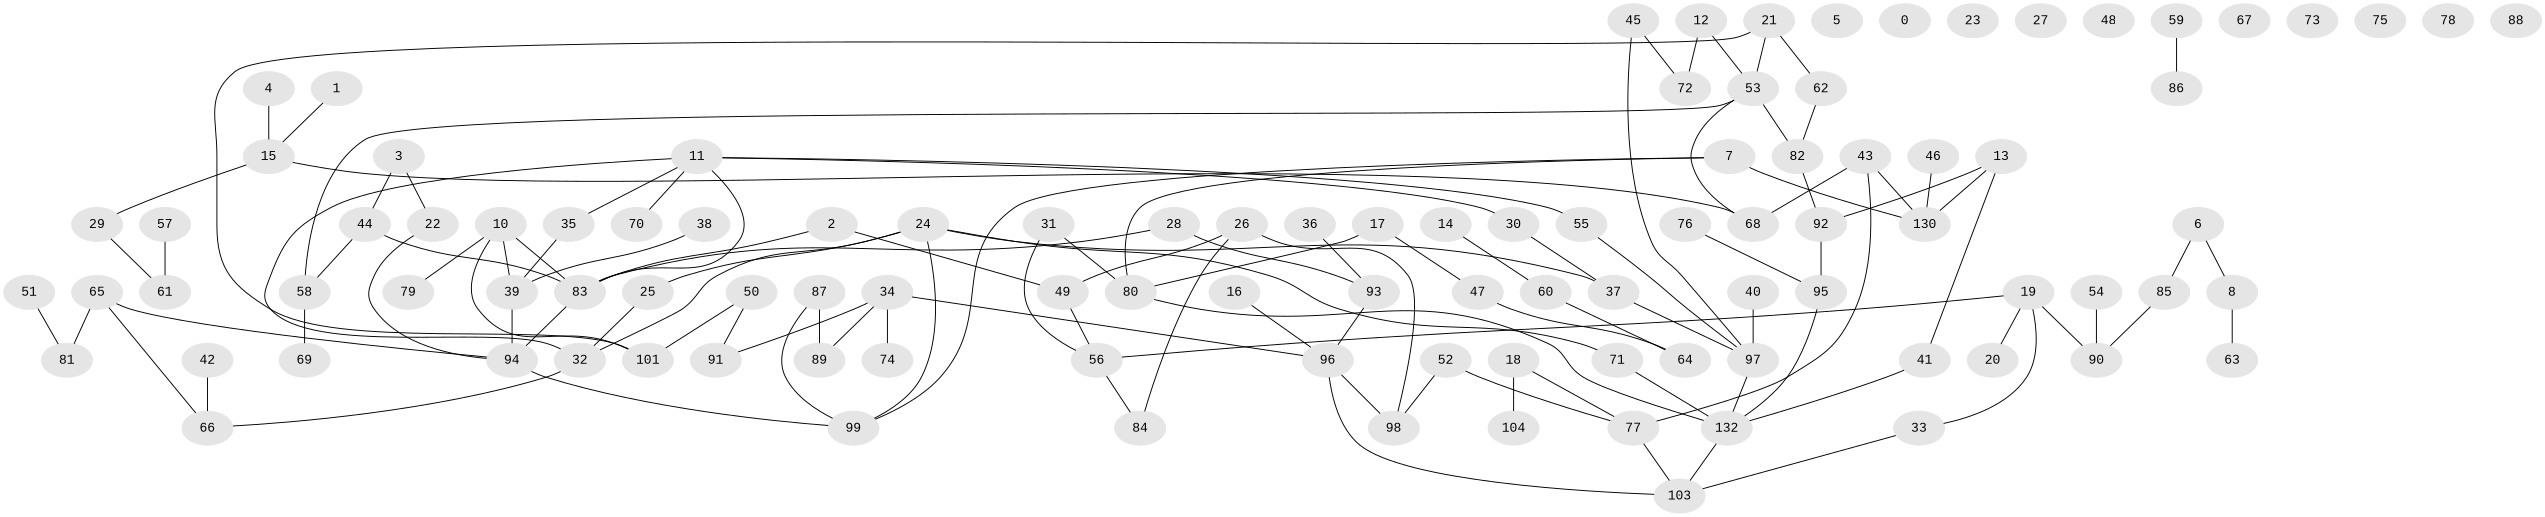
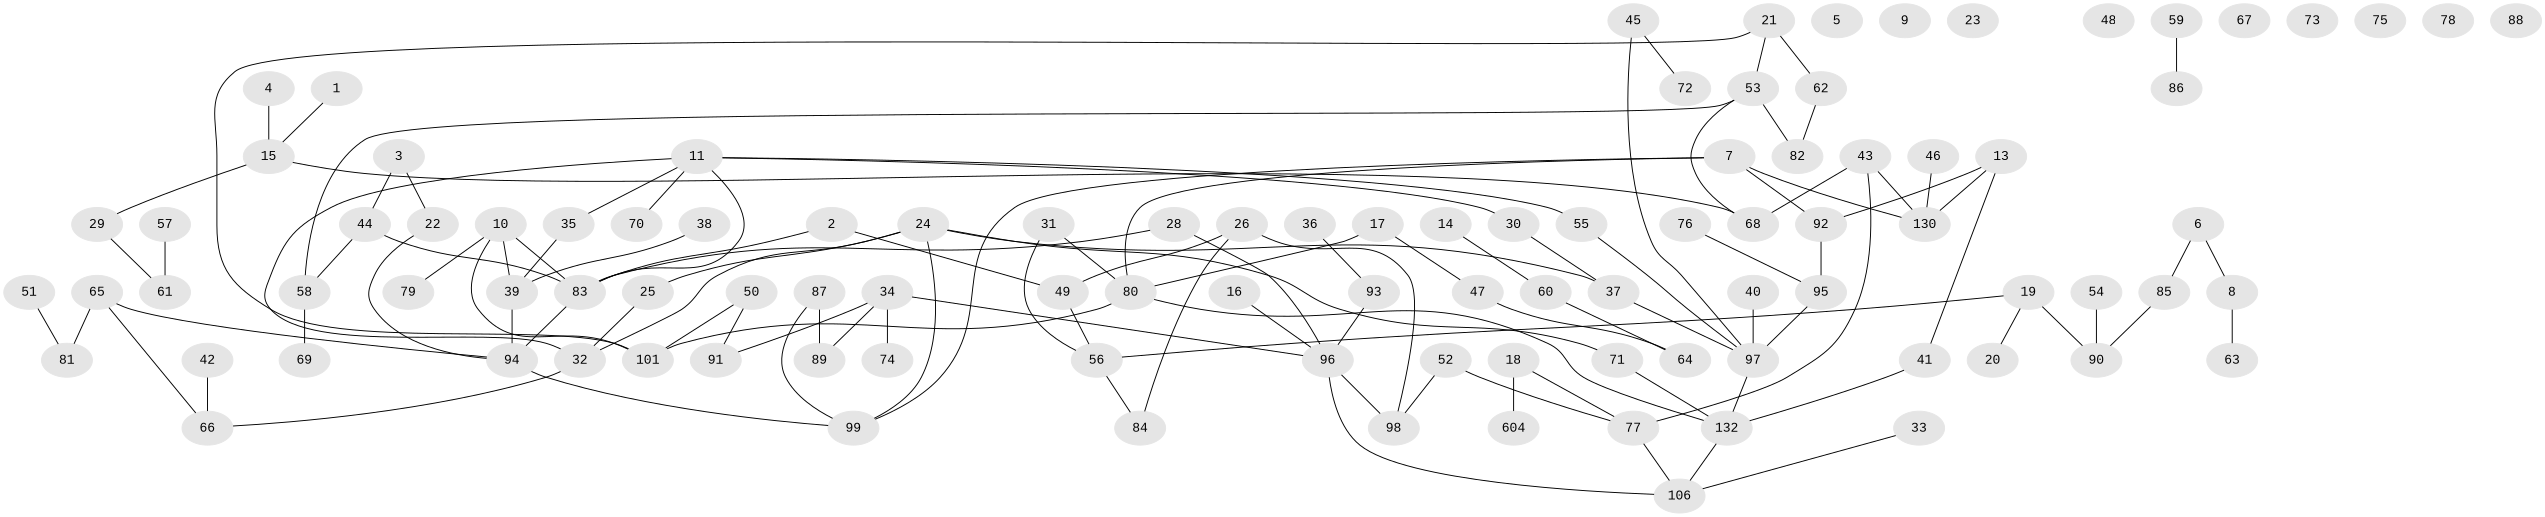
node "12": removed
node "0": label "0" -> "9"
node "27": removed
edge "82" -- "92": now "7" -- "92"
edge "28" -- "93": now "28" -- "96"
edge "80" -- "101": added
edge "95" -- "132": now "95" -- "97"
edge "19" -- "33": removed
node "104": label "104" -> "604"
node "103": label "103" -> "106"
